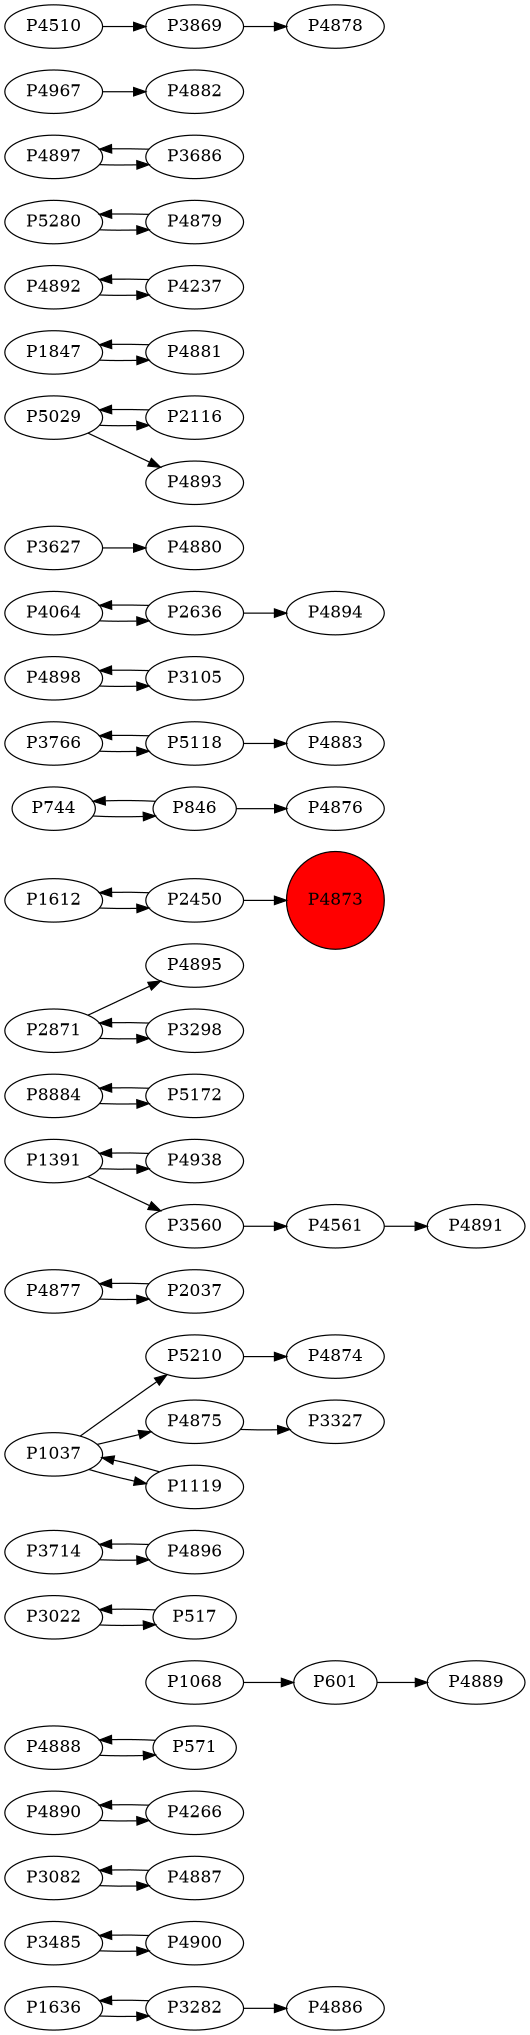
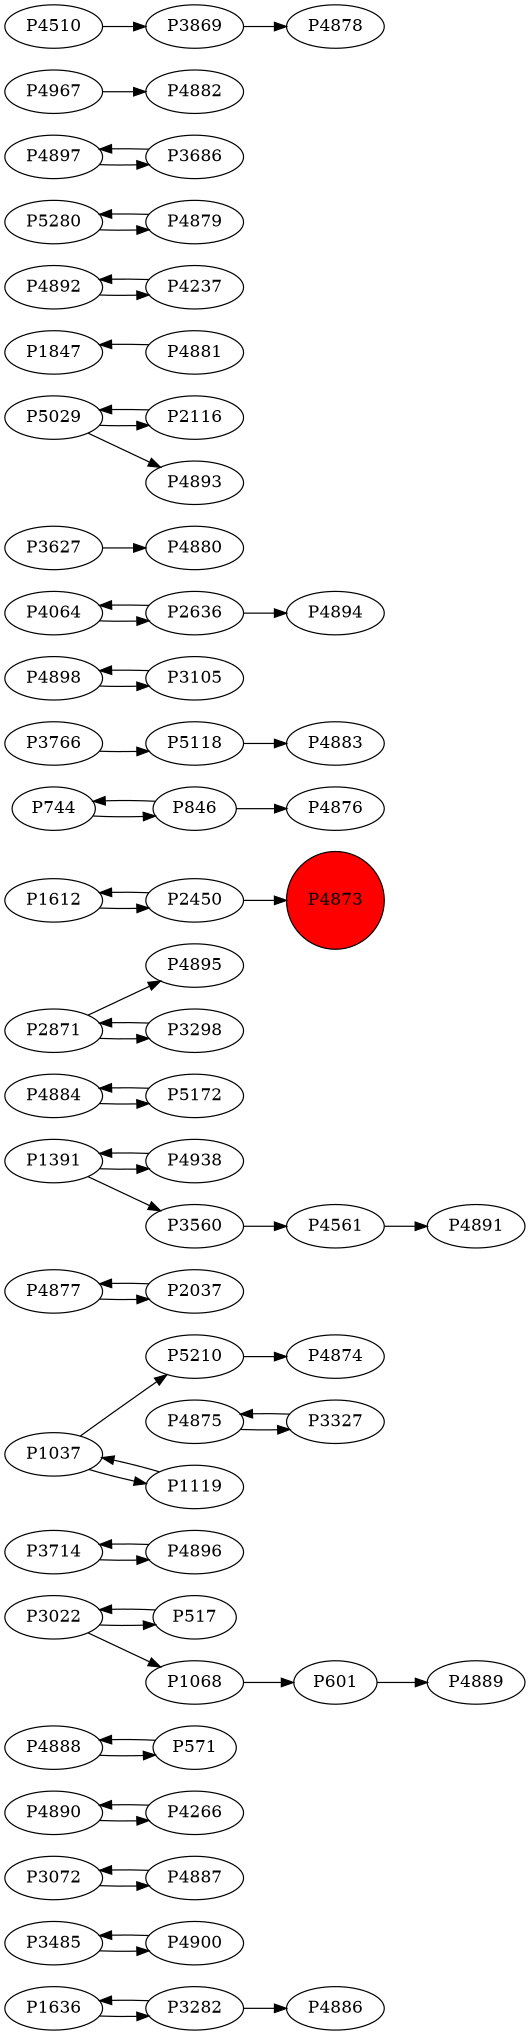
edge "P1847" -> "P4881": removed
edge "P5118" -> "P3766": removed
node "P8884": label "P8884" -> "P4884"
edge "P1037" -> "P4875": now "P3327" -> "P4875"
edge "P3022" -> "P1068": added
node "P3082": label "P3082" -> "P3072"
